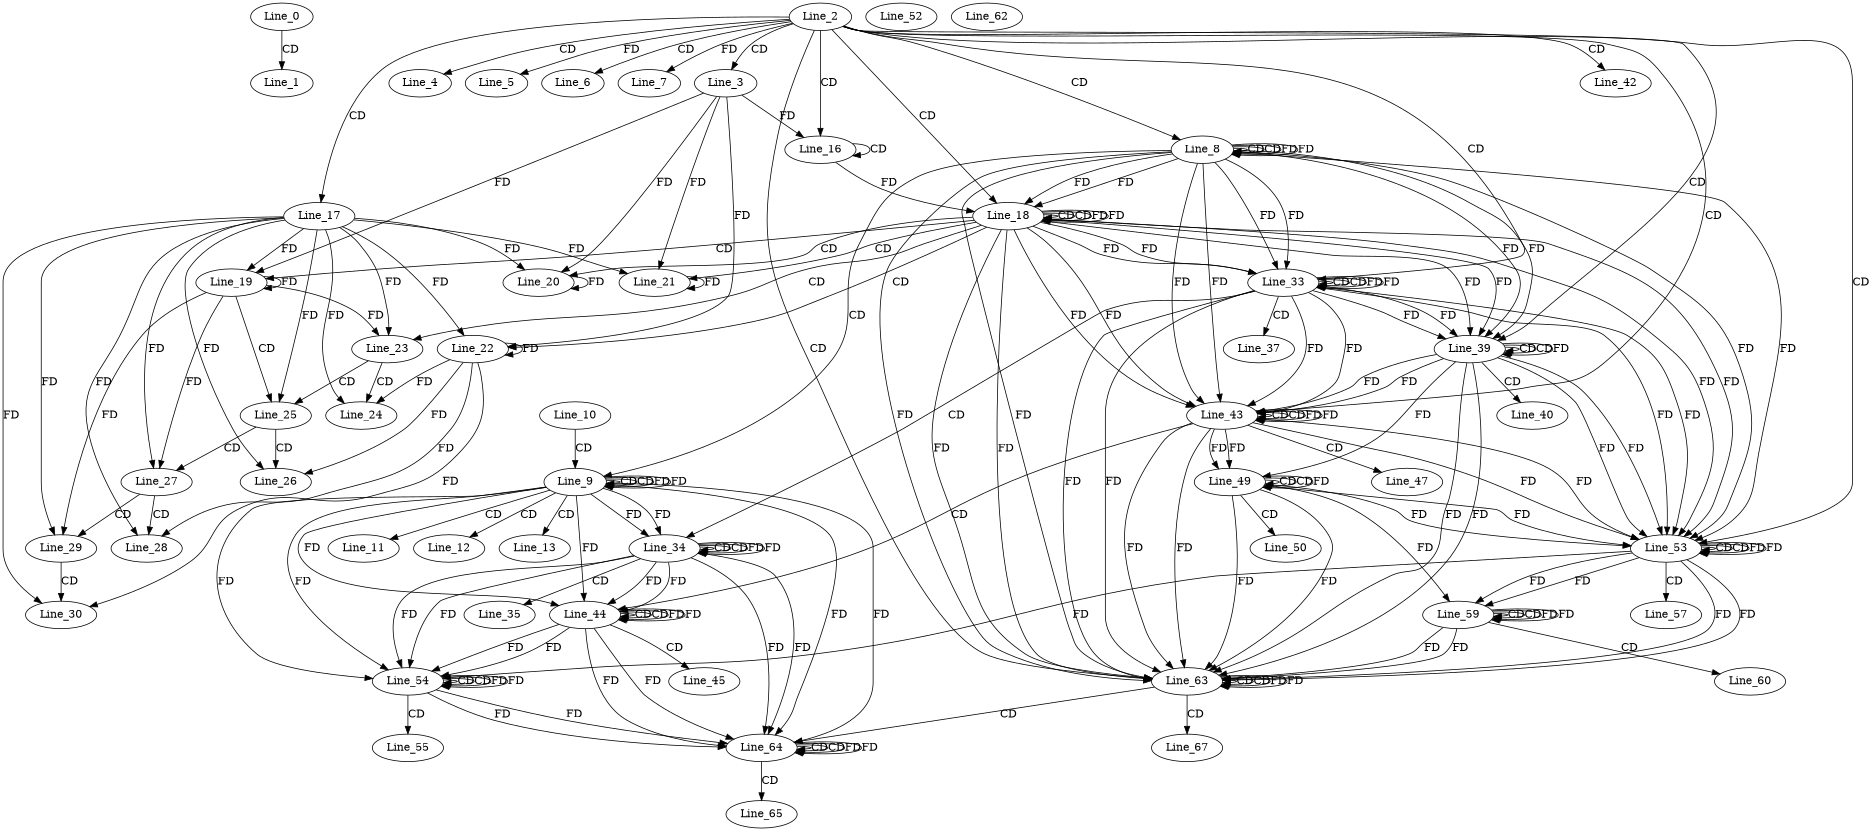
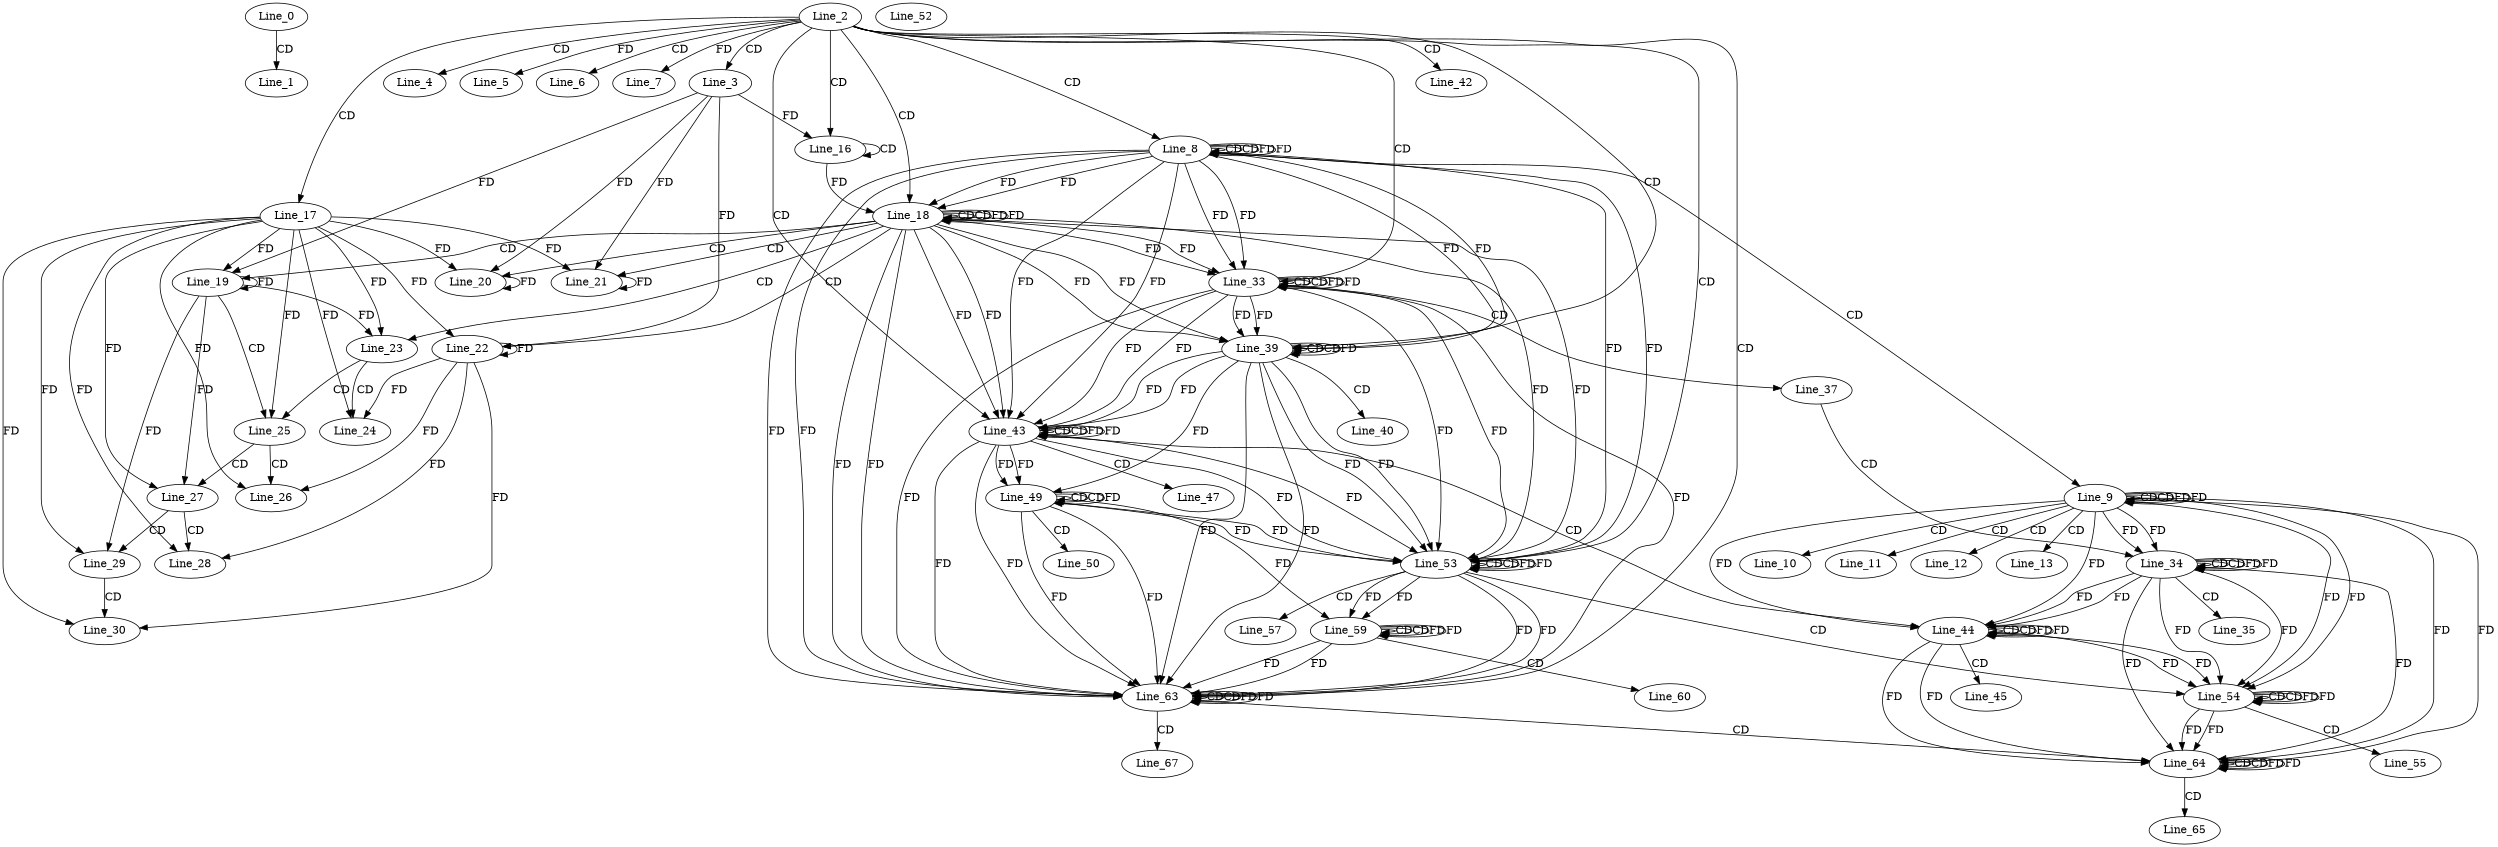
node "Line_62": removed
edge "Line_33" -> "Line_34": now "Line_37" -> "Line_34"
edge "Line_10" -> "Line_9": reversed
edge "Line_53" -> "Line_54": label "FD" -> "CD"
